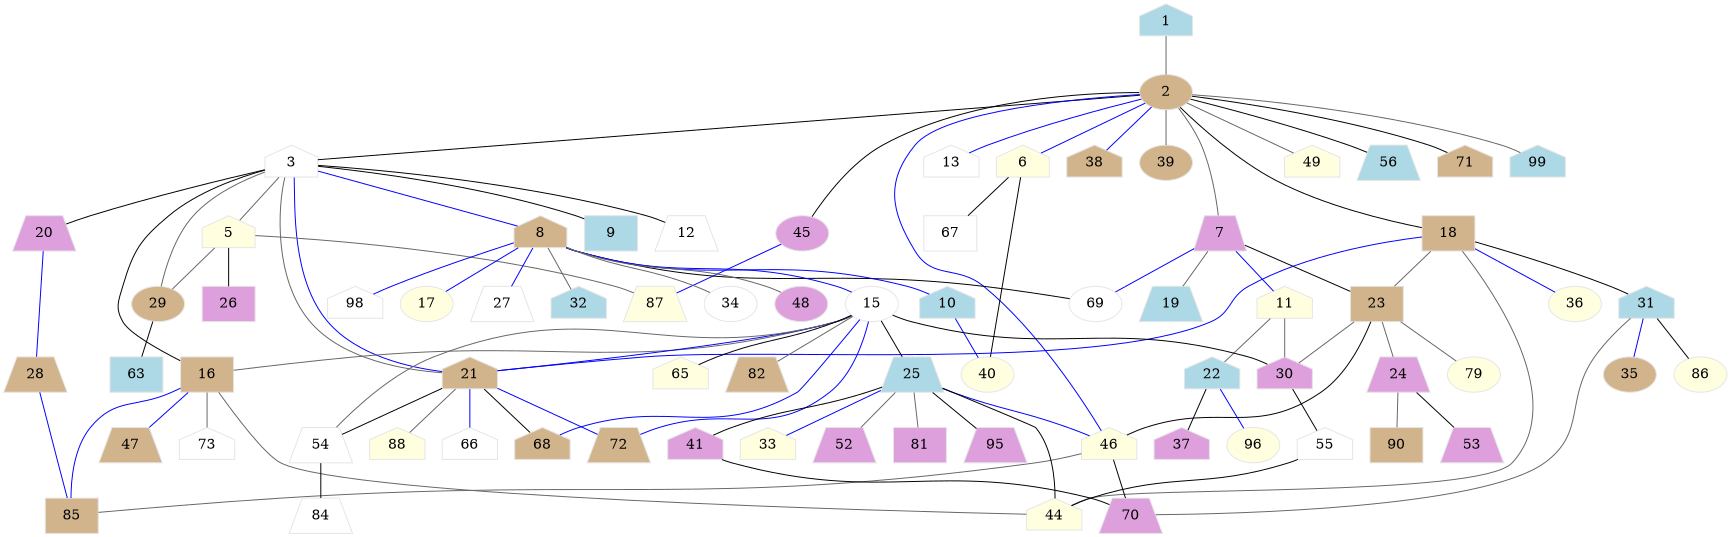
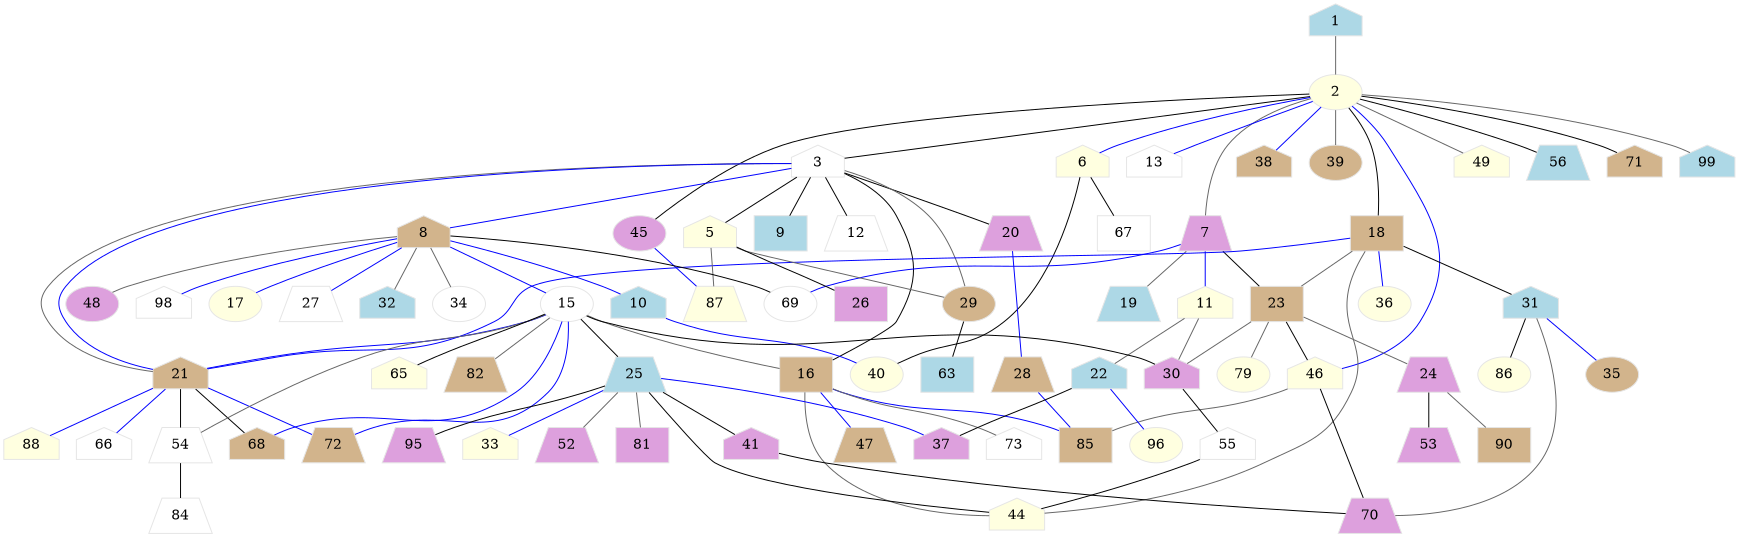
node "2": fillcolor tan -> lightyellow
edge "3" -- "5": color gray40 -> black
edge "21" -- "88": color gray40 -> blue
edge "25" -- "46": now "25" -- "37"
